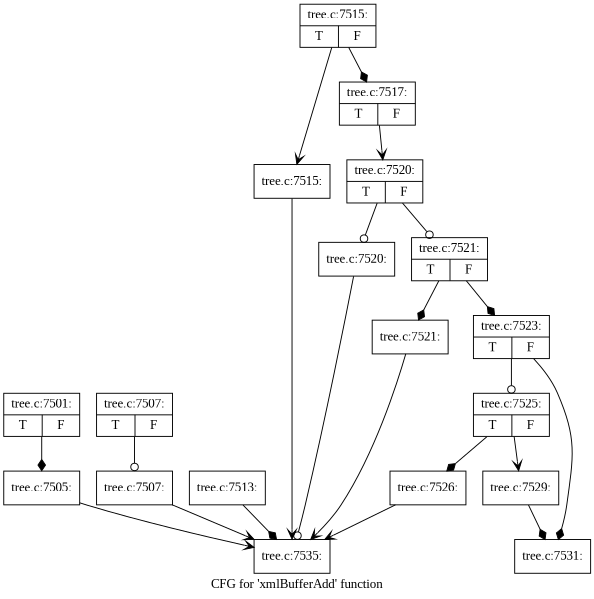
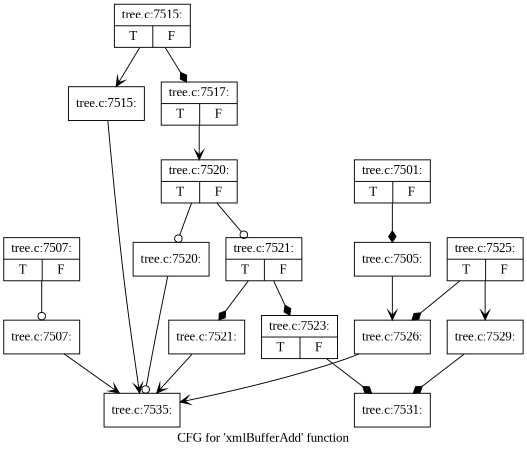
edge "tree.c:7523:" -> "tree.c:7525:": removed
node "tree.c:7513:": removed
edge "tree.c:7505:" -> "tree.c:7535:": now "tree.c:7505:" -> "tree.c:7526:"
